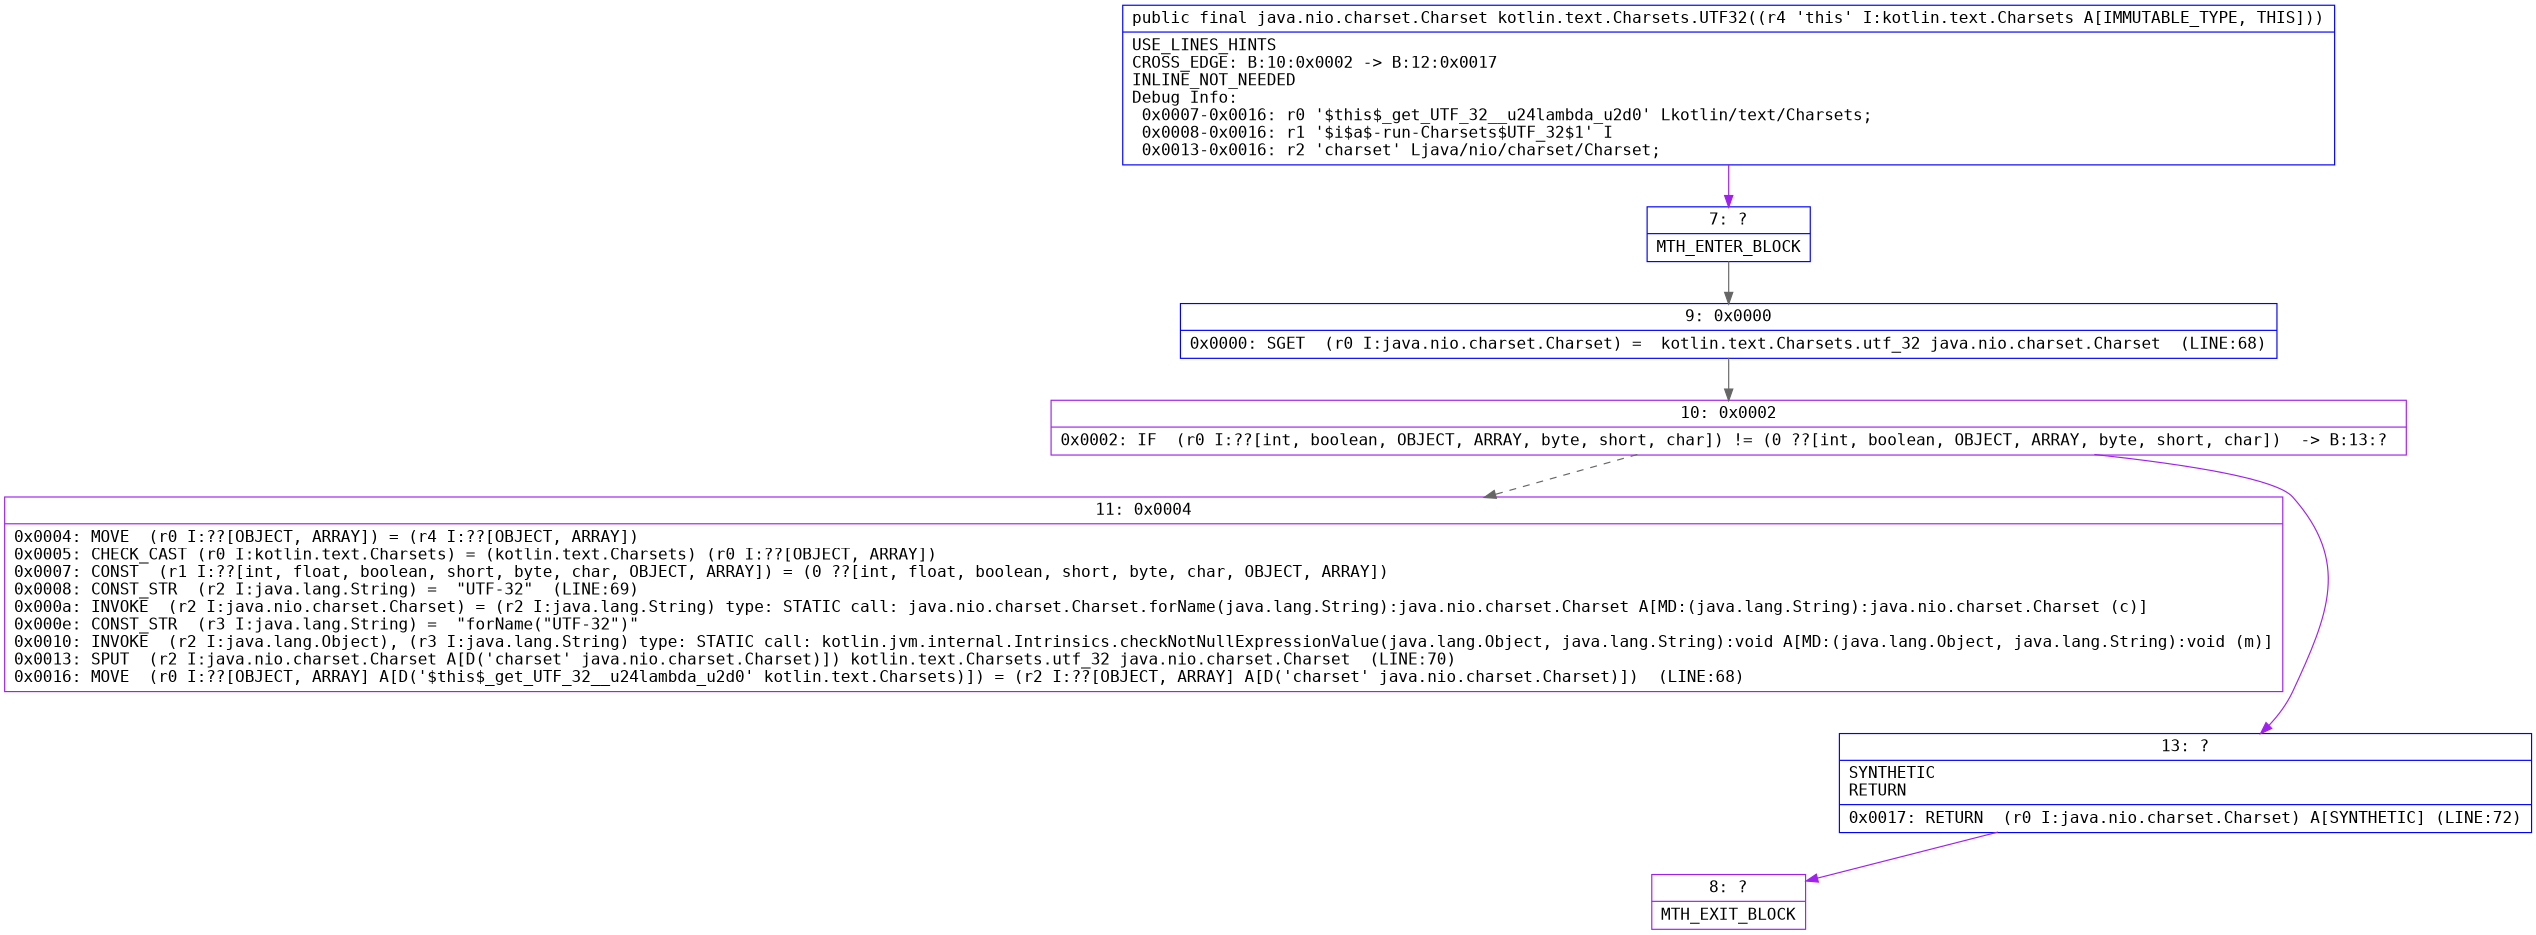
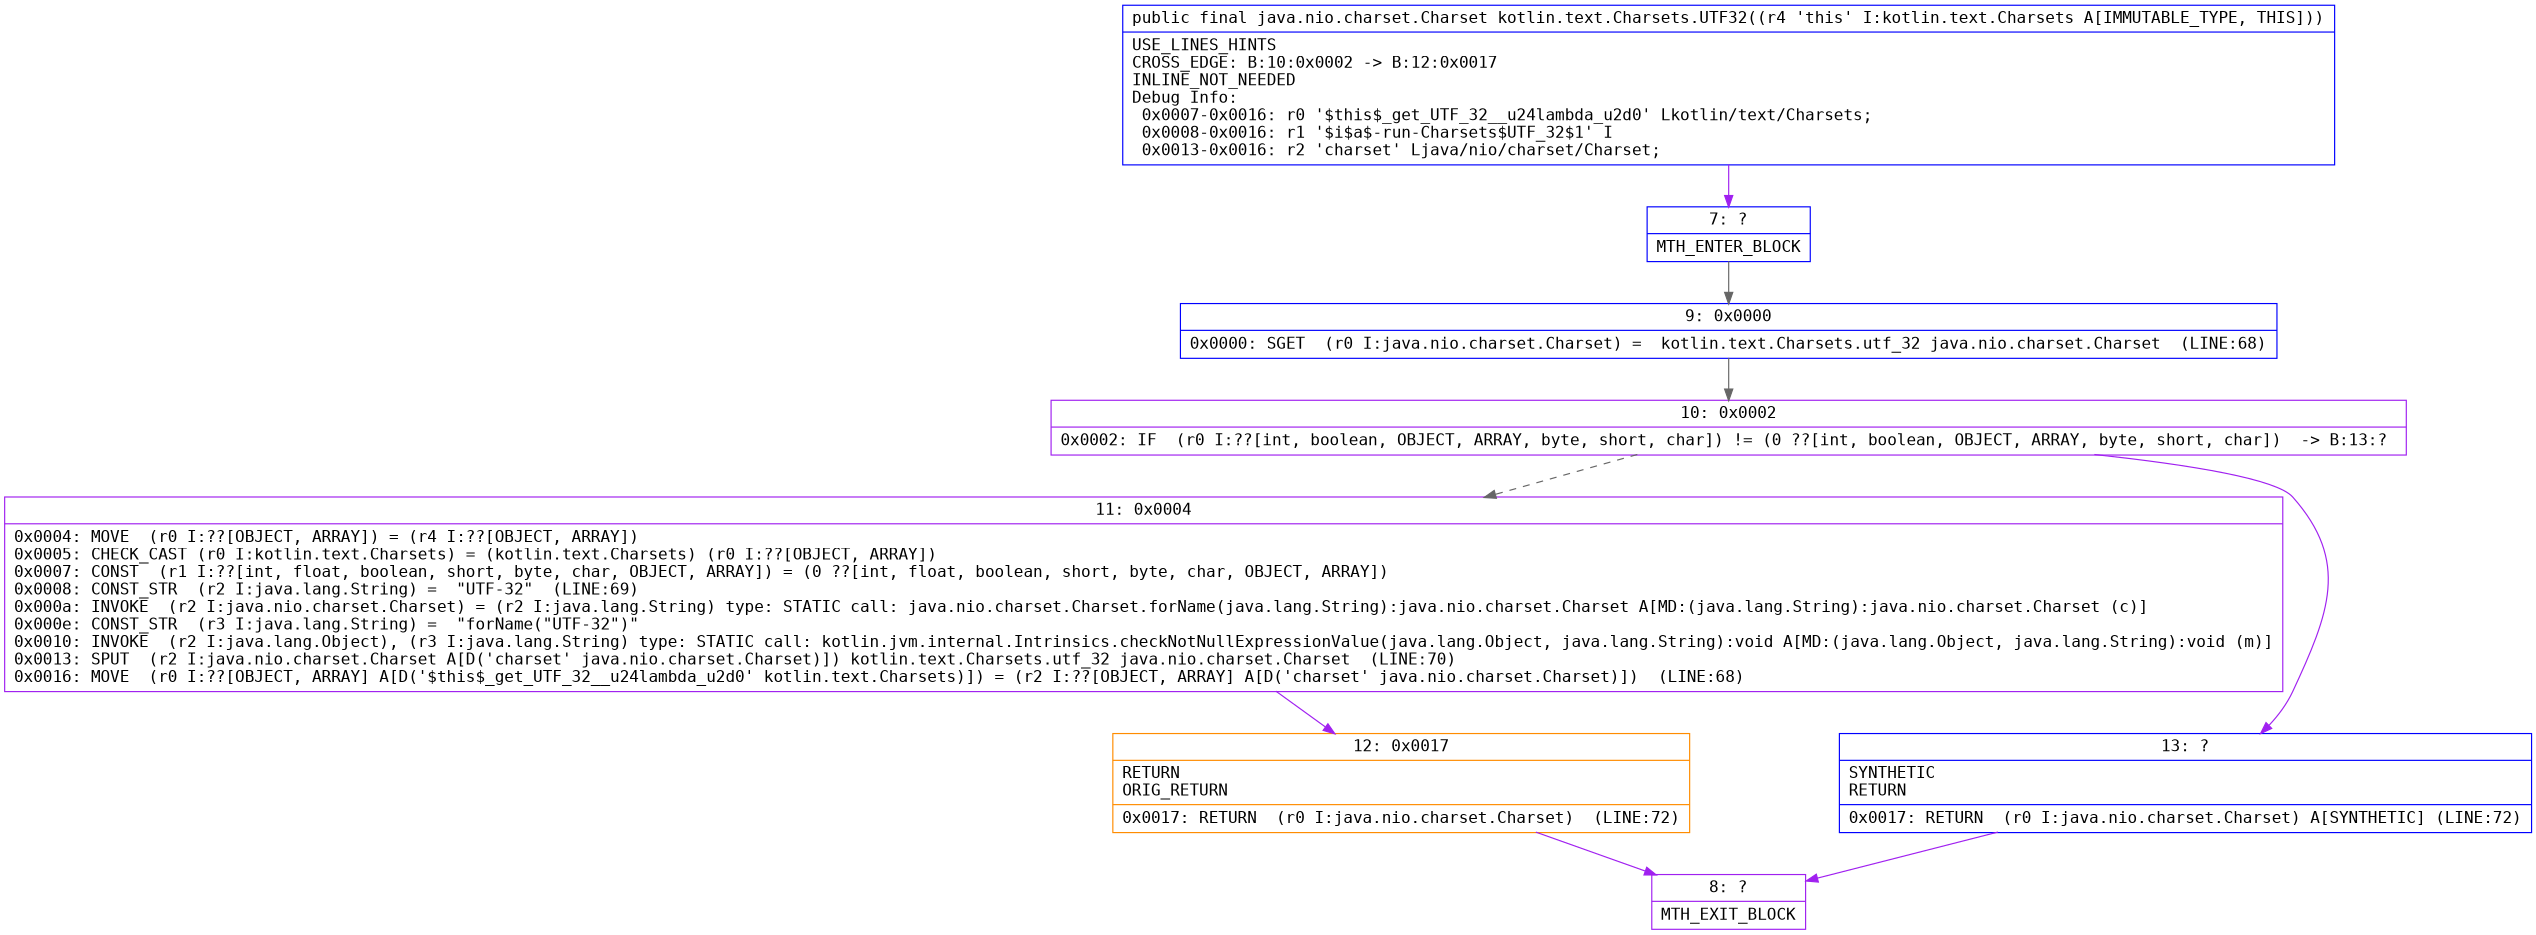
node "12: 0x0017": added
